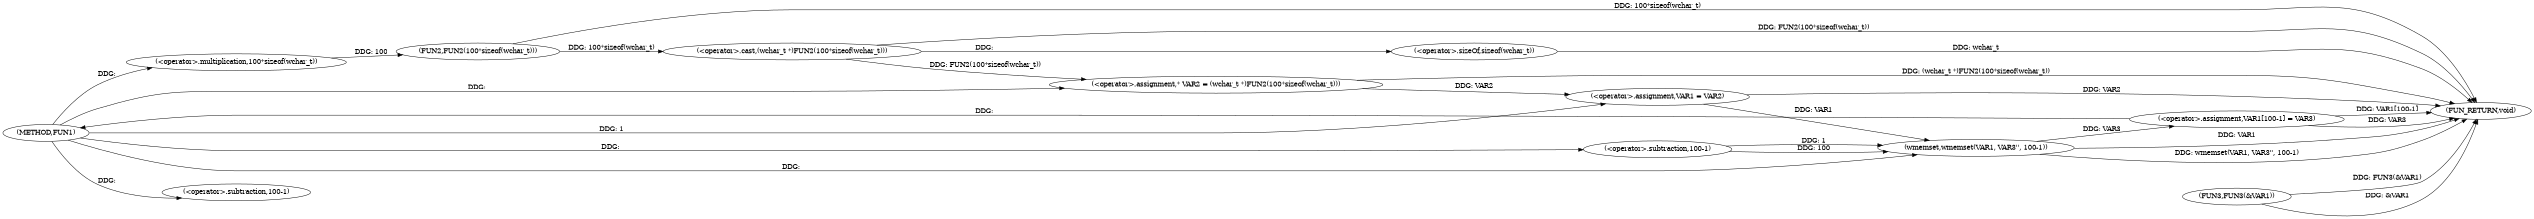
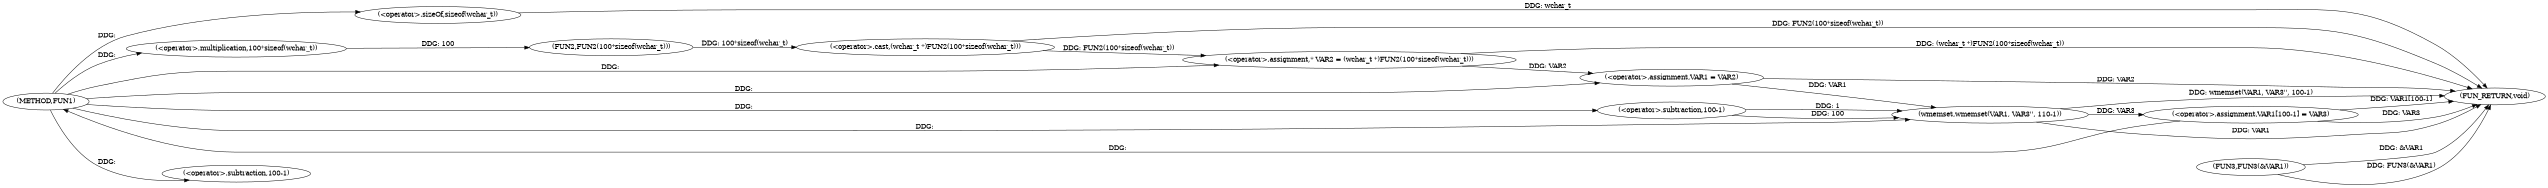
edge "(FUN2,FUN2(100*sizeof(wchar_t)))" -> "(FUN_RETURN,void)": removed, label "DDG: 100*sizeof(wchar_t)"
edge "(<operator>.cast,(wchar_t *)FUN2(100*sizeof(wchar_t)))" -> "(<operator>.sizeOf,sizeof(wchar_t))": now "(METHOD,FUN1)" -> "(<operator>.sizeOf,sizeof(wchar_t))"
edge "(METHOD,FUN1)" -> "(<operator>.assignment,VAR1 = VAR2)": label "DDG: 1" -> "DDG: "
node "(wmemset,wmemset(VAR1, VAR3'', 100-1))": label "(wmemset,wmemset(VAR1, VAR3'', 100-1))" -> "(wmemset,wmemset(VAR1, VAR3'', 110-1))"
